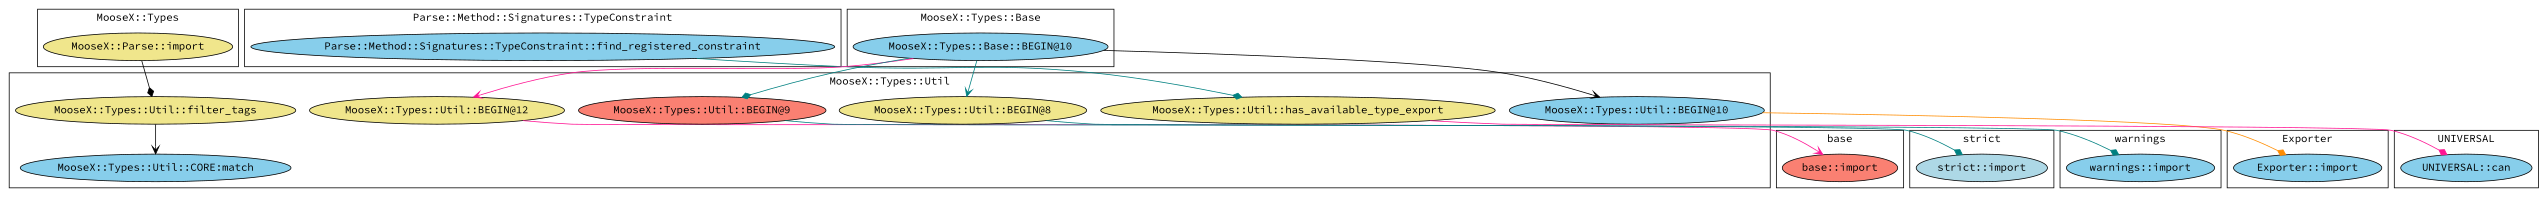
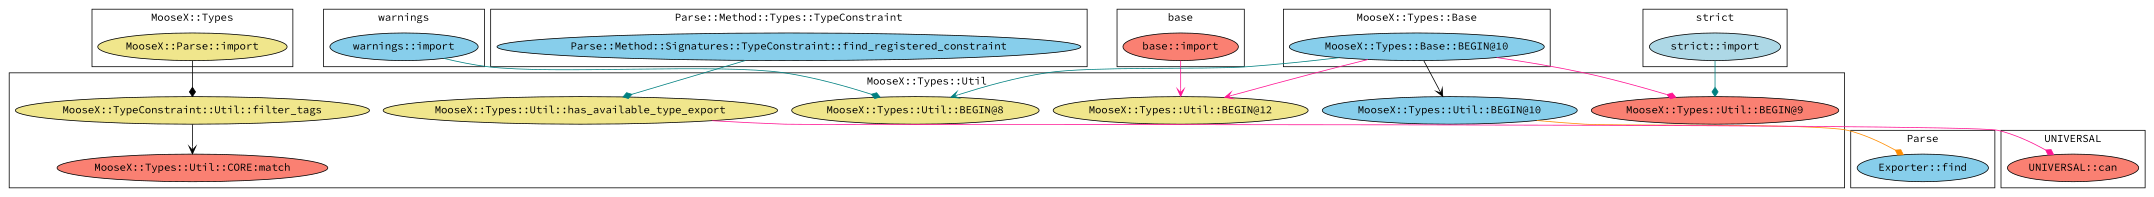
cluster "Parse::Method::Signatures::TypeConstraint": label "Parse::Method::Signatures::TypeConstraint" -> "Parse::Method::Types::TypeConstraint"
edge "MooseX::Types::Base::BEGIN@10" -> "MooseX::Types::Util::BEGIN@9": color teal -> deeppink
node "MooseX::Types::Util::filter_tags": label "MooseX::Types::Util::filter_tags" -> "MooseX::TypeConstraint::Util::filter_tags"
edge "MooseX::Types::Util::BEGIN@12" -> "base::import": reversed
edge "MooseX::Types::Util::BEGIN@9" -> "strict::import": reversed
edge "MooseX::Types::Util::BEGIN@8" -> "warnings::import": reversed
cluster "Exporter": label "Exporter" -> "Parse"
node "MooseX::Types::Util::CORE:match": fillcolor skyblue -> salmon
node "Exporter::import": label "Exporter::import" -> "Exporter::find"
node "UNIVERSAL::can": fillcolor skyblue -> salmon
